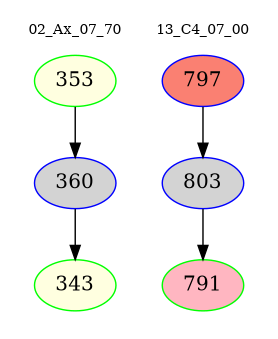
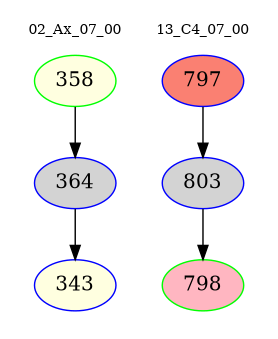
cluster "02_Ax_07_70": label "02_Ax_07_70" -> "02_Ax_07_00"
node "353": label "353" -> "358"
node "360": label "360" -> "364"
node "343": color green -> blue
node "791": label "791" -> "798"
